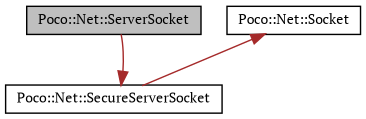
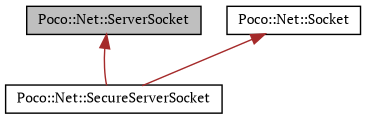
edge "Poco::Net::ServerSocket" -> "Poco::Net::SecureServerSocket": reversed
